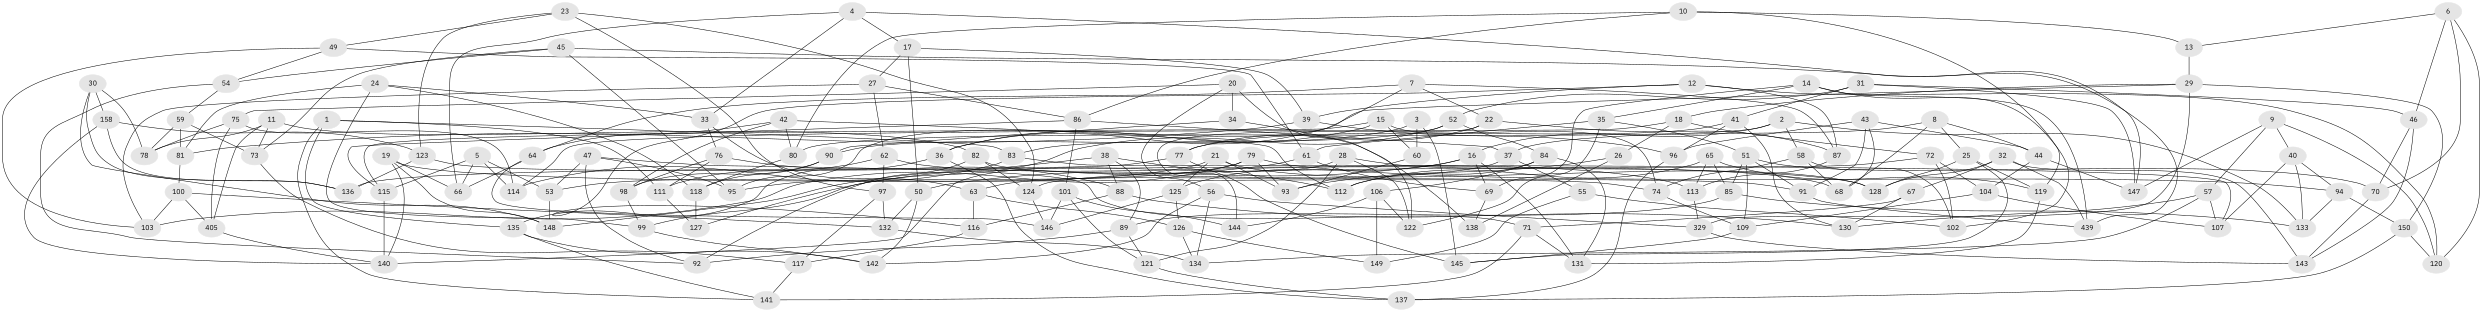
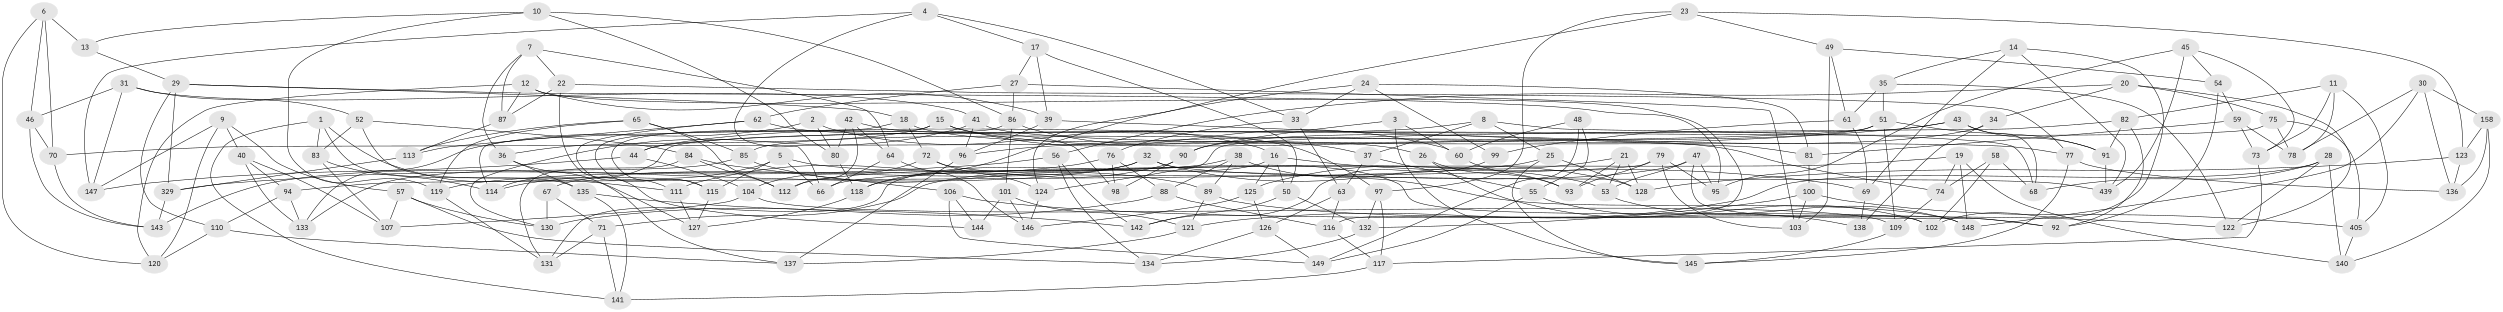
node "48": added
edge "2" -- "58": removed
edge "98" -- "99": removed
edge "115" -- "140": now "115" -- "127"
node "150": label "150" -> "110"
